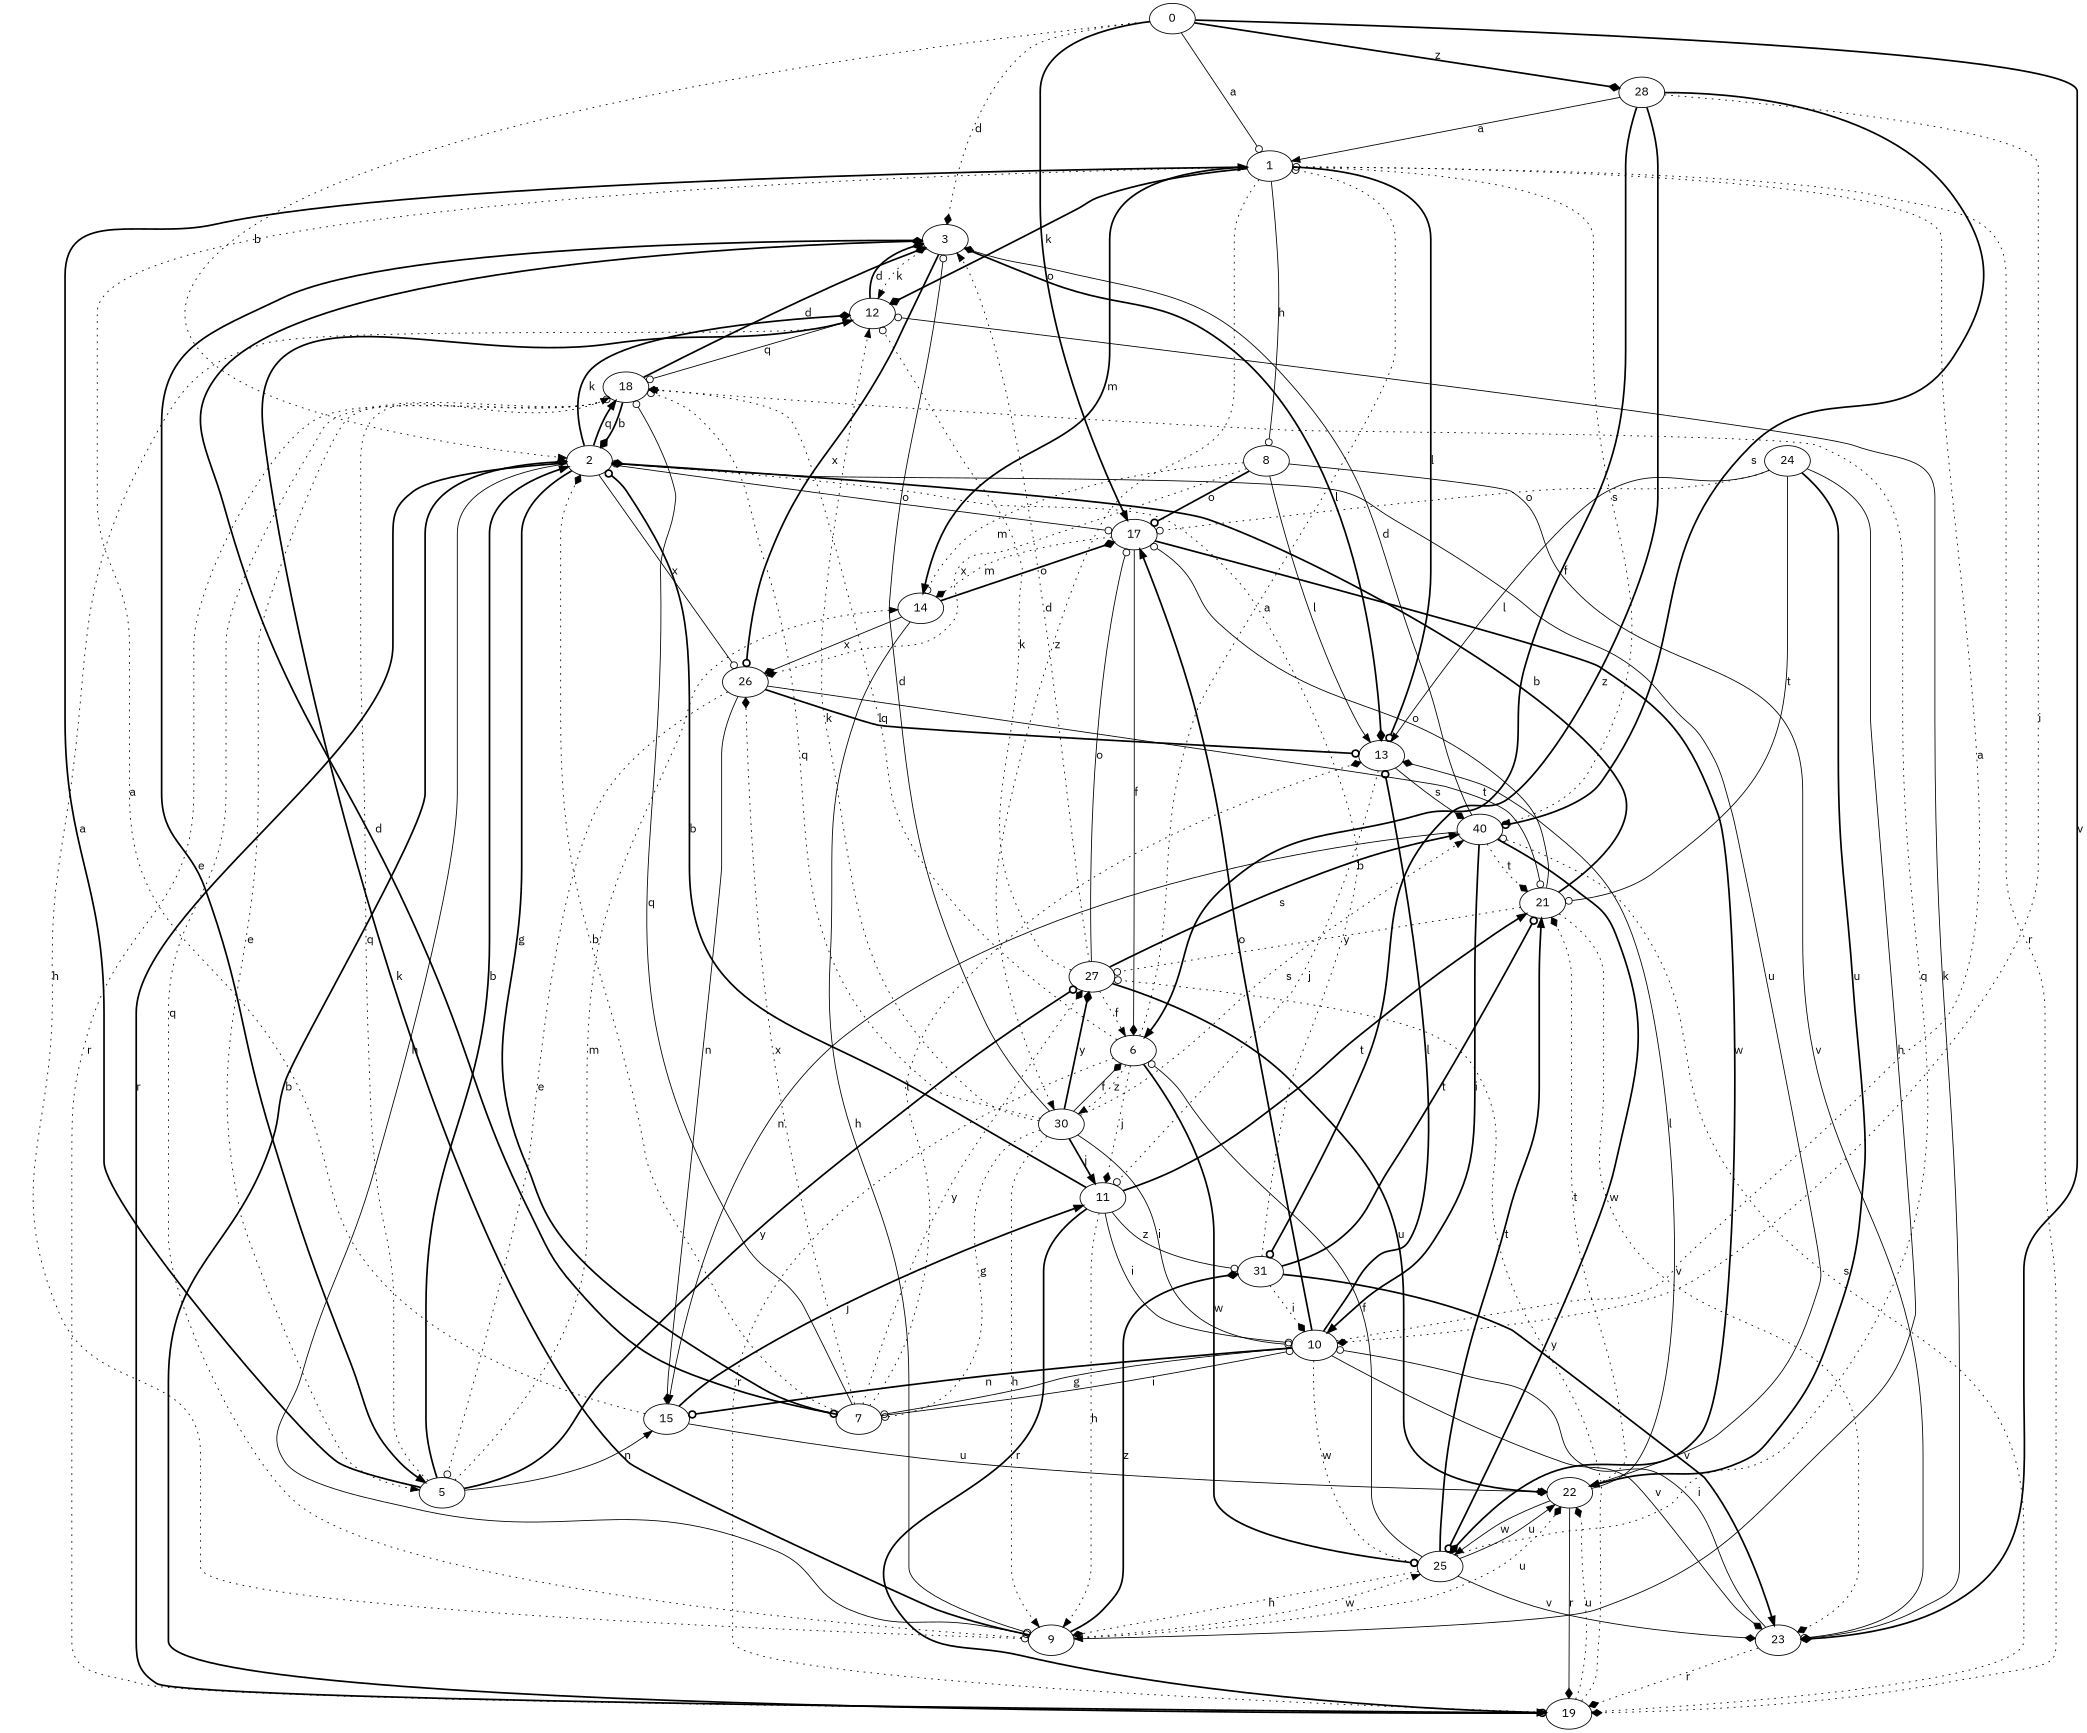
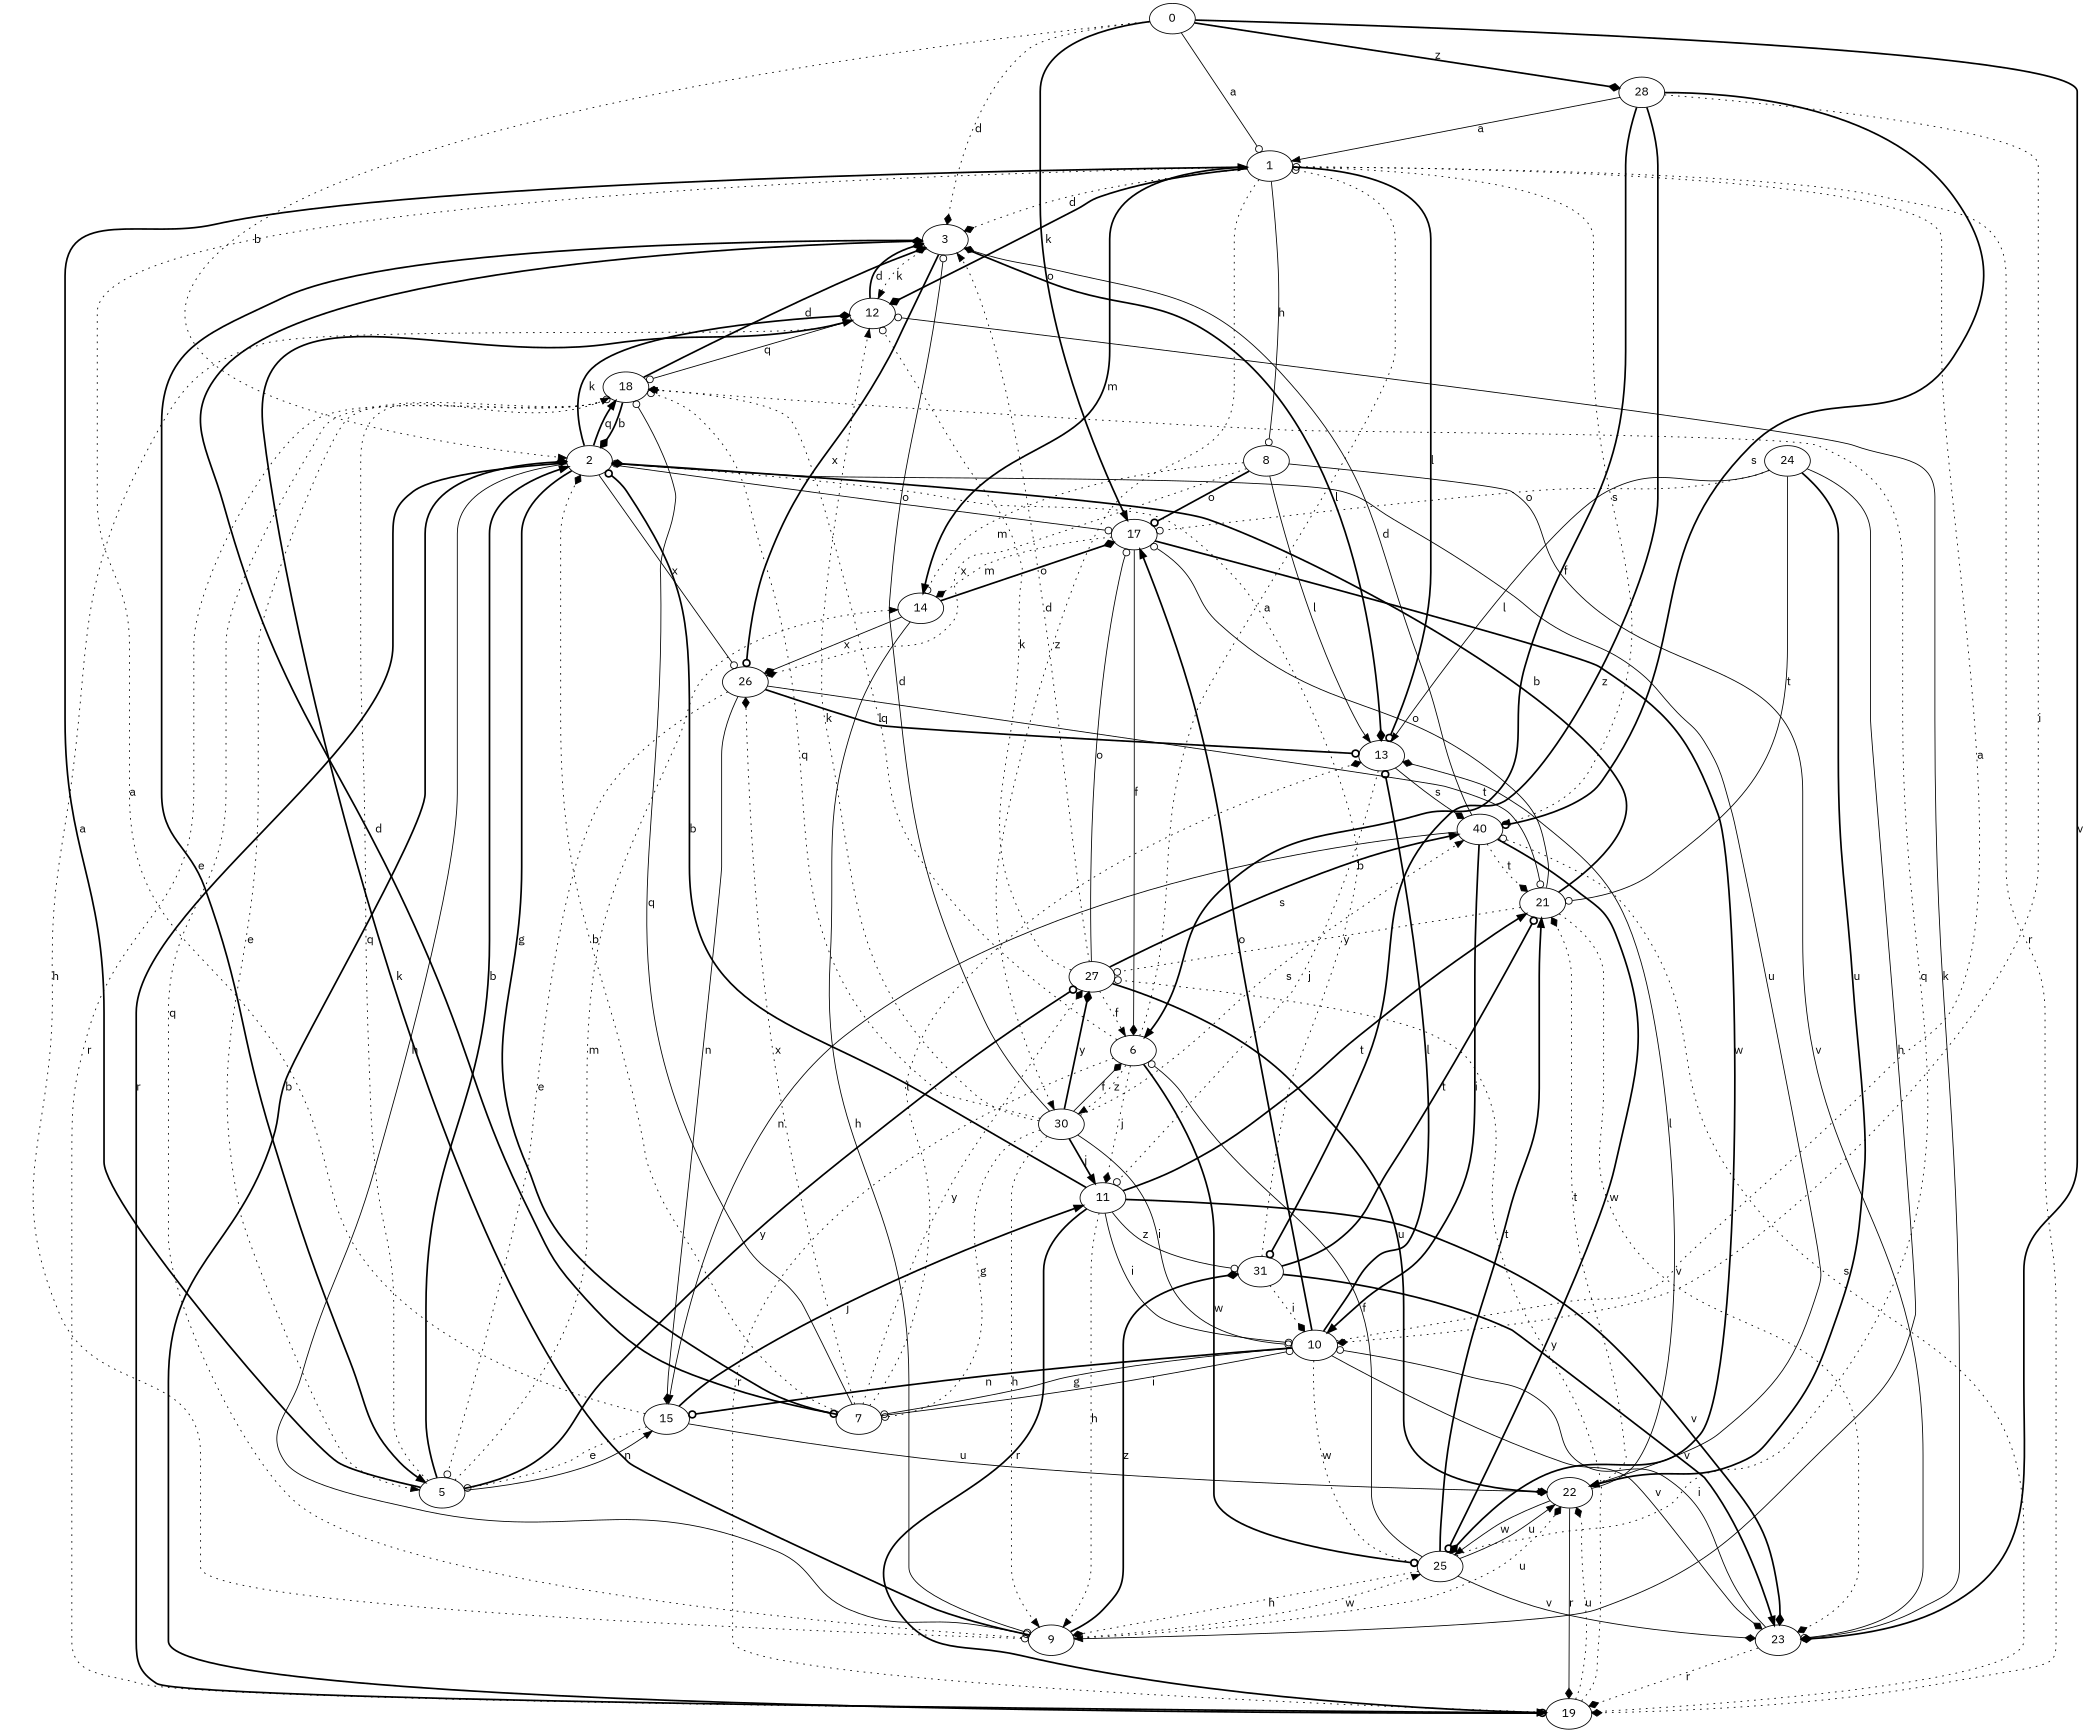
edge "1" -> "3": added, label "d"
edge "11" -> "23": added, label "v"
edge "15" -> "5": added, label "e"
